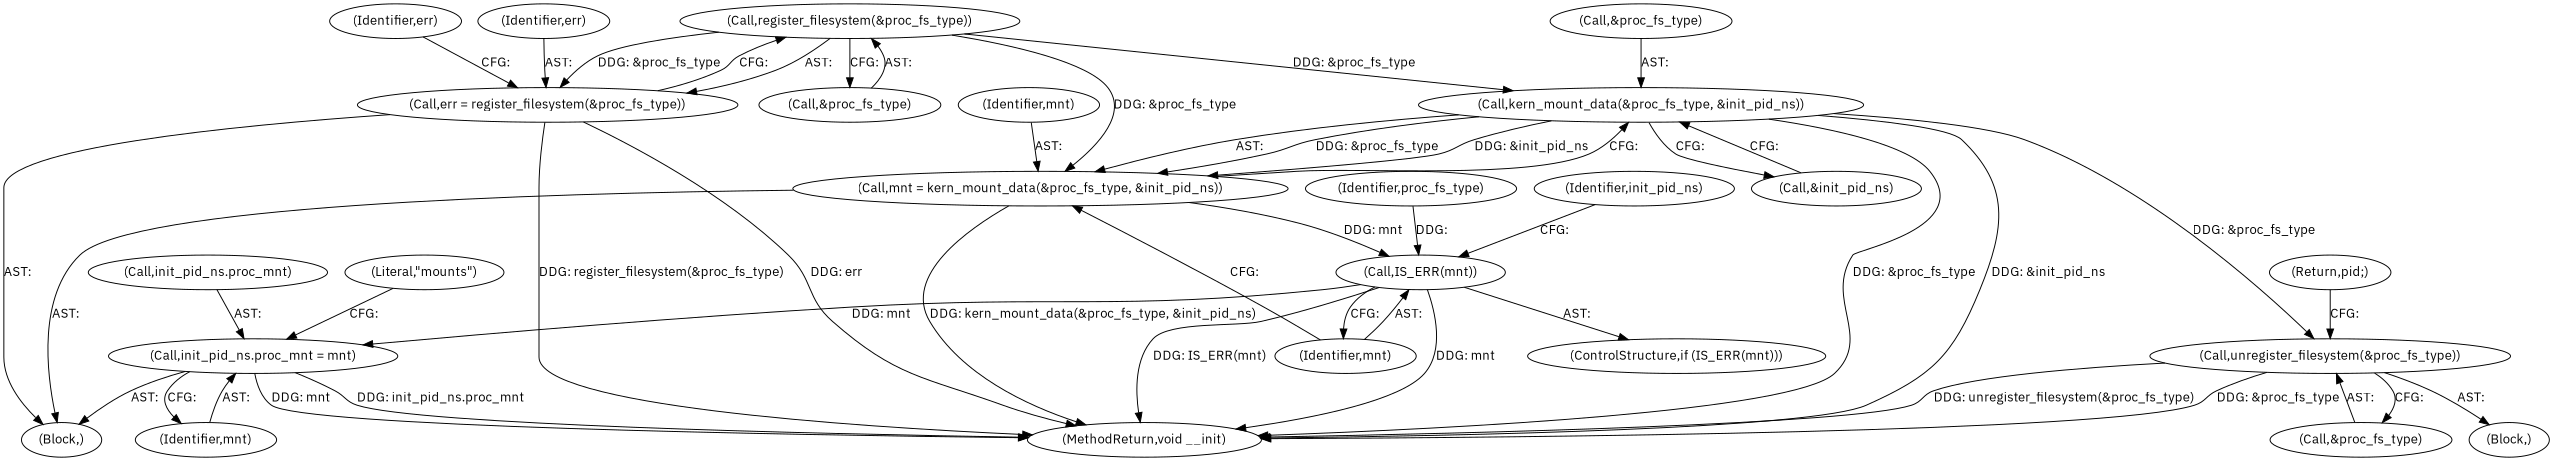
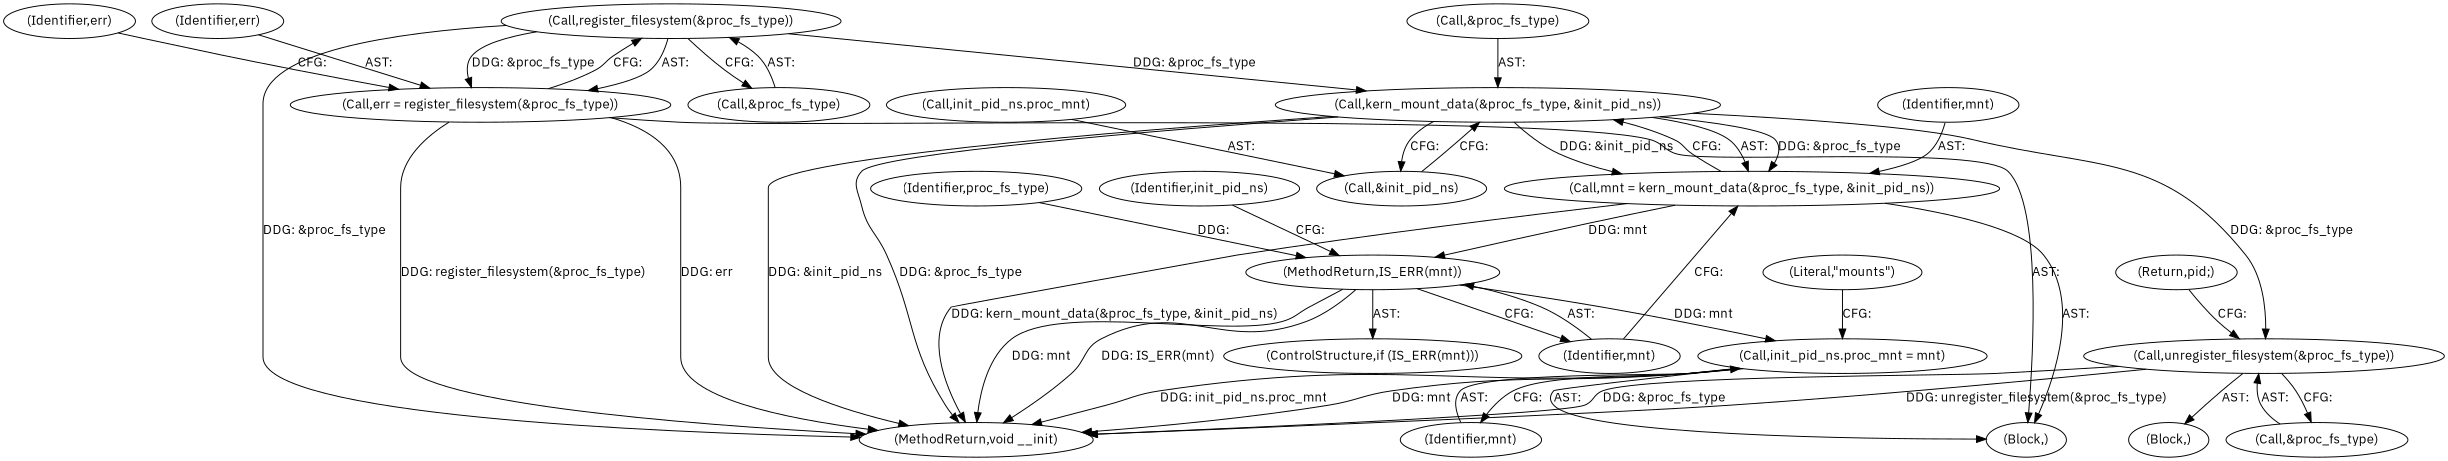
edge "(Call,register_filesystem(&proc_fs_type))" -> "(Call,mnt = kern_mount_data(&proc_fs_type, &init_pid_ns))": now "(Call,register_filesystem(&proc_fs_type))" -> "(MethodReturn,void __init)"
node "(Call,IS_ERR(mnt))": label "(Call,IS_ERR(mnt))" -> "(MethodReturn,IS_ERR(mnt))"
edge "(Call,init_pid_ns.proc_mnt)" -> "(Call,init_pid_ns.proc_mnt = mnt)": now "(Call,init_pid_ns.proc_mnt)" -> "(Call,&init_pid_ns)"
